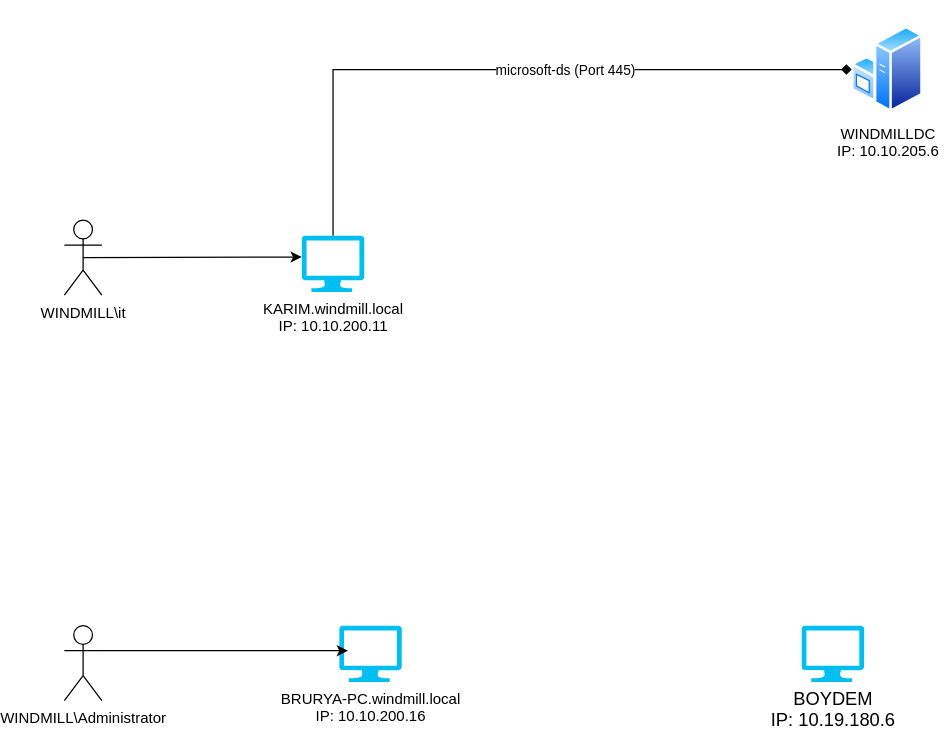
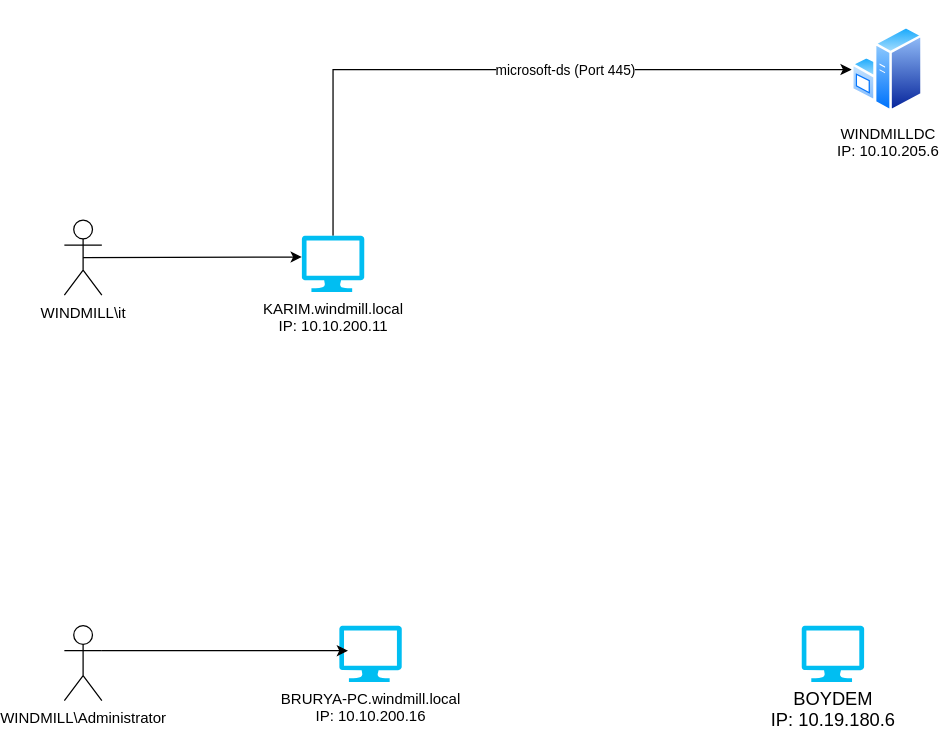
edge "KARIM.windmill.local IP: 10.10.200.11" -> "WINDMILLDC IP: 10.10.205.6": arrowhead diamond -> classic
